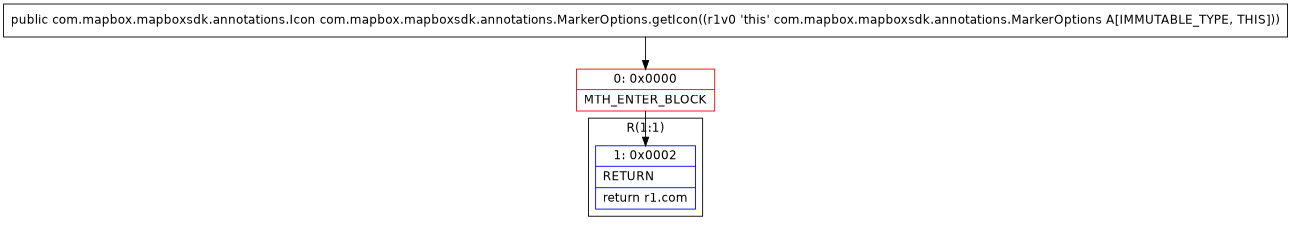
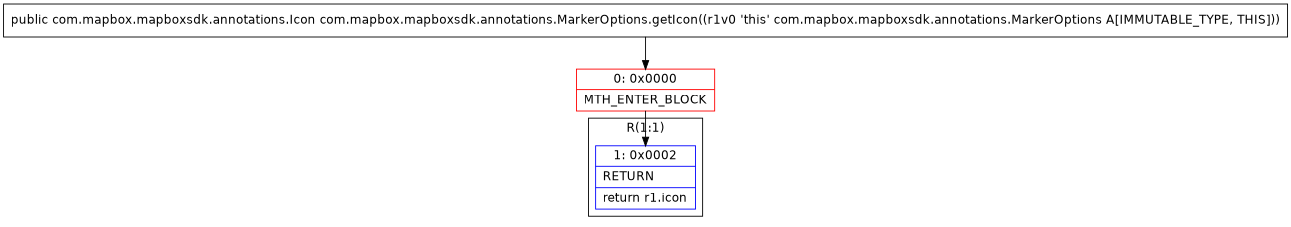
node "1: 0x0002": text "return r1.com" -> "return r1.icon"
